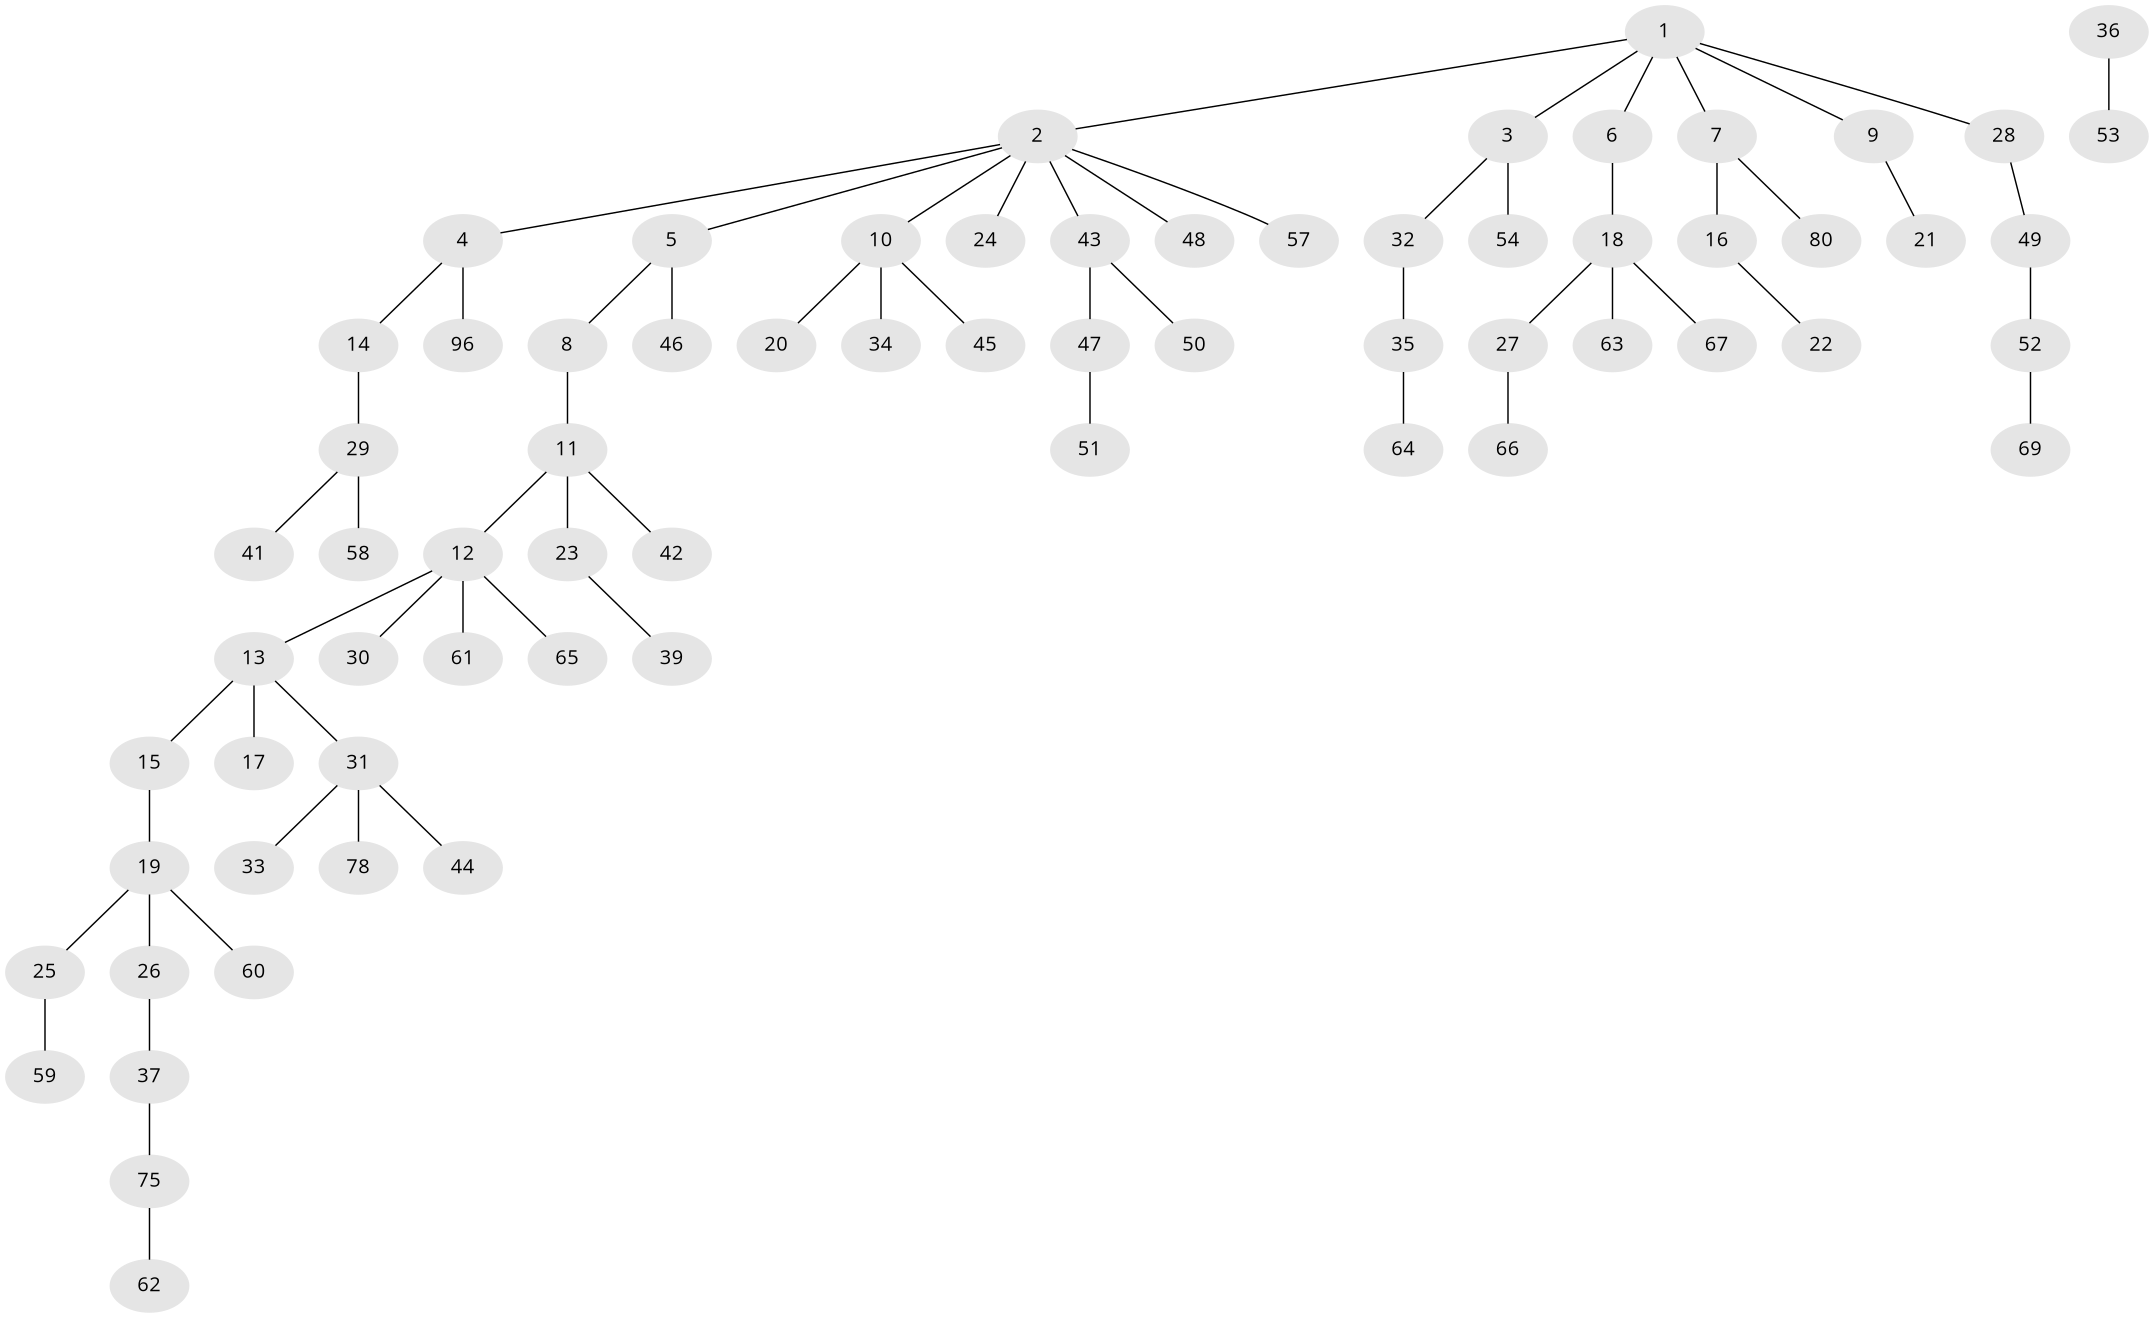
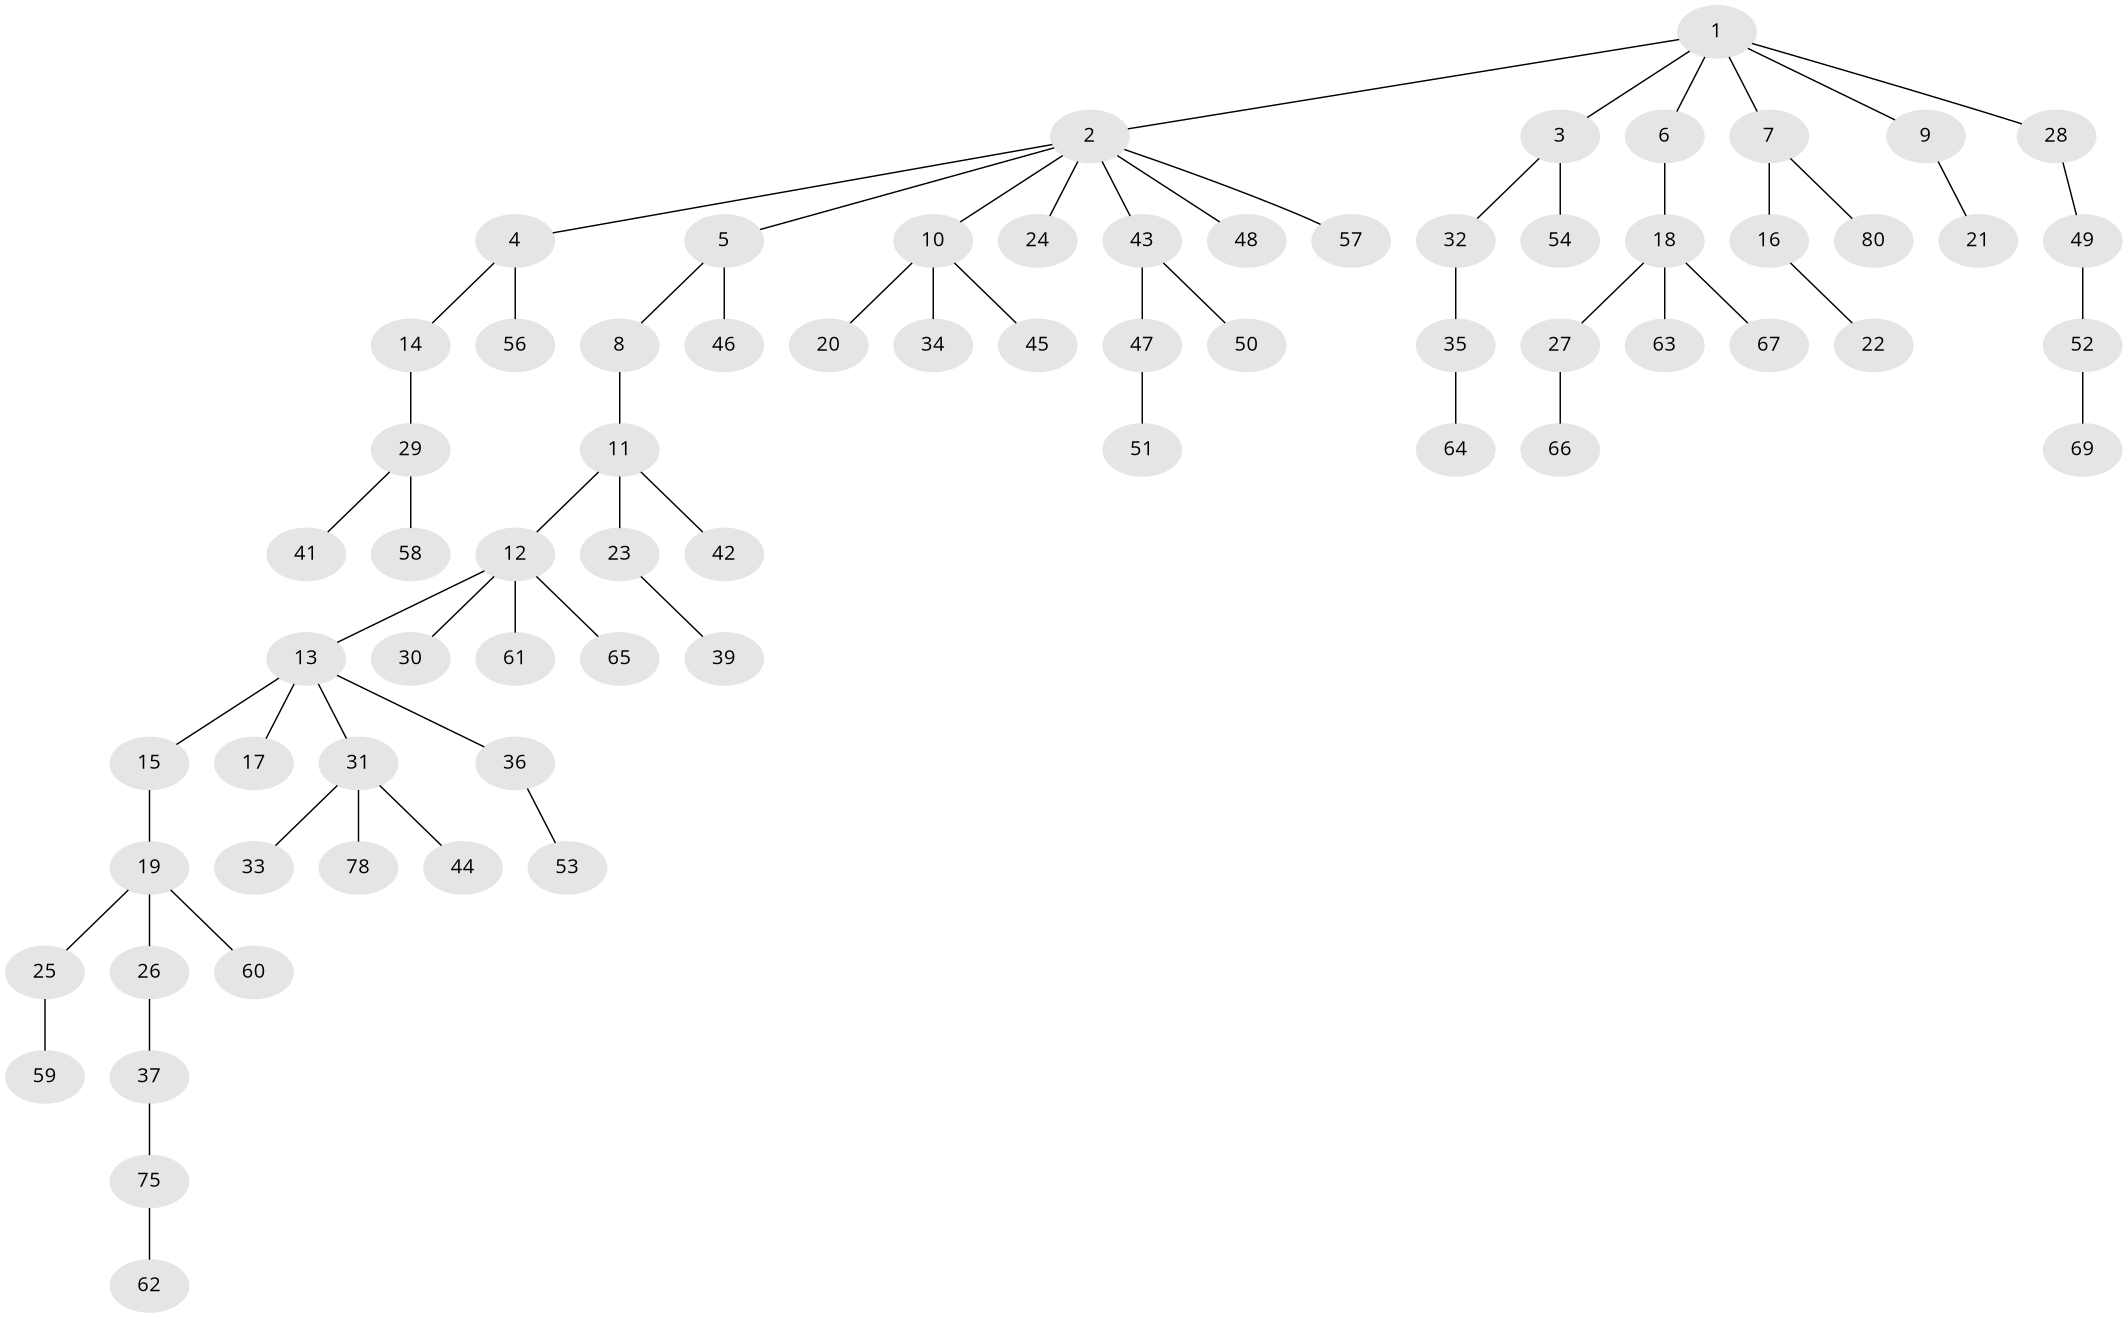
node "96": label "96" -> "56"
edge "13" -- "36": added
